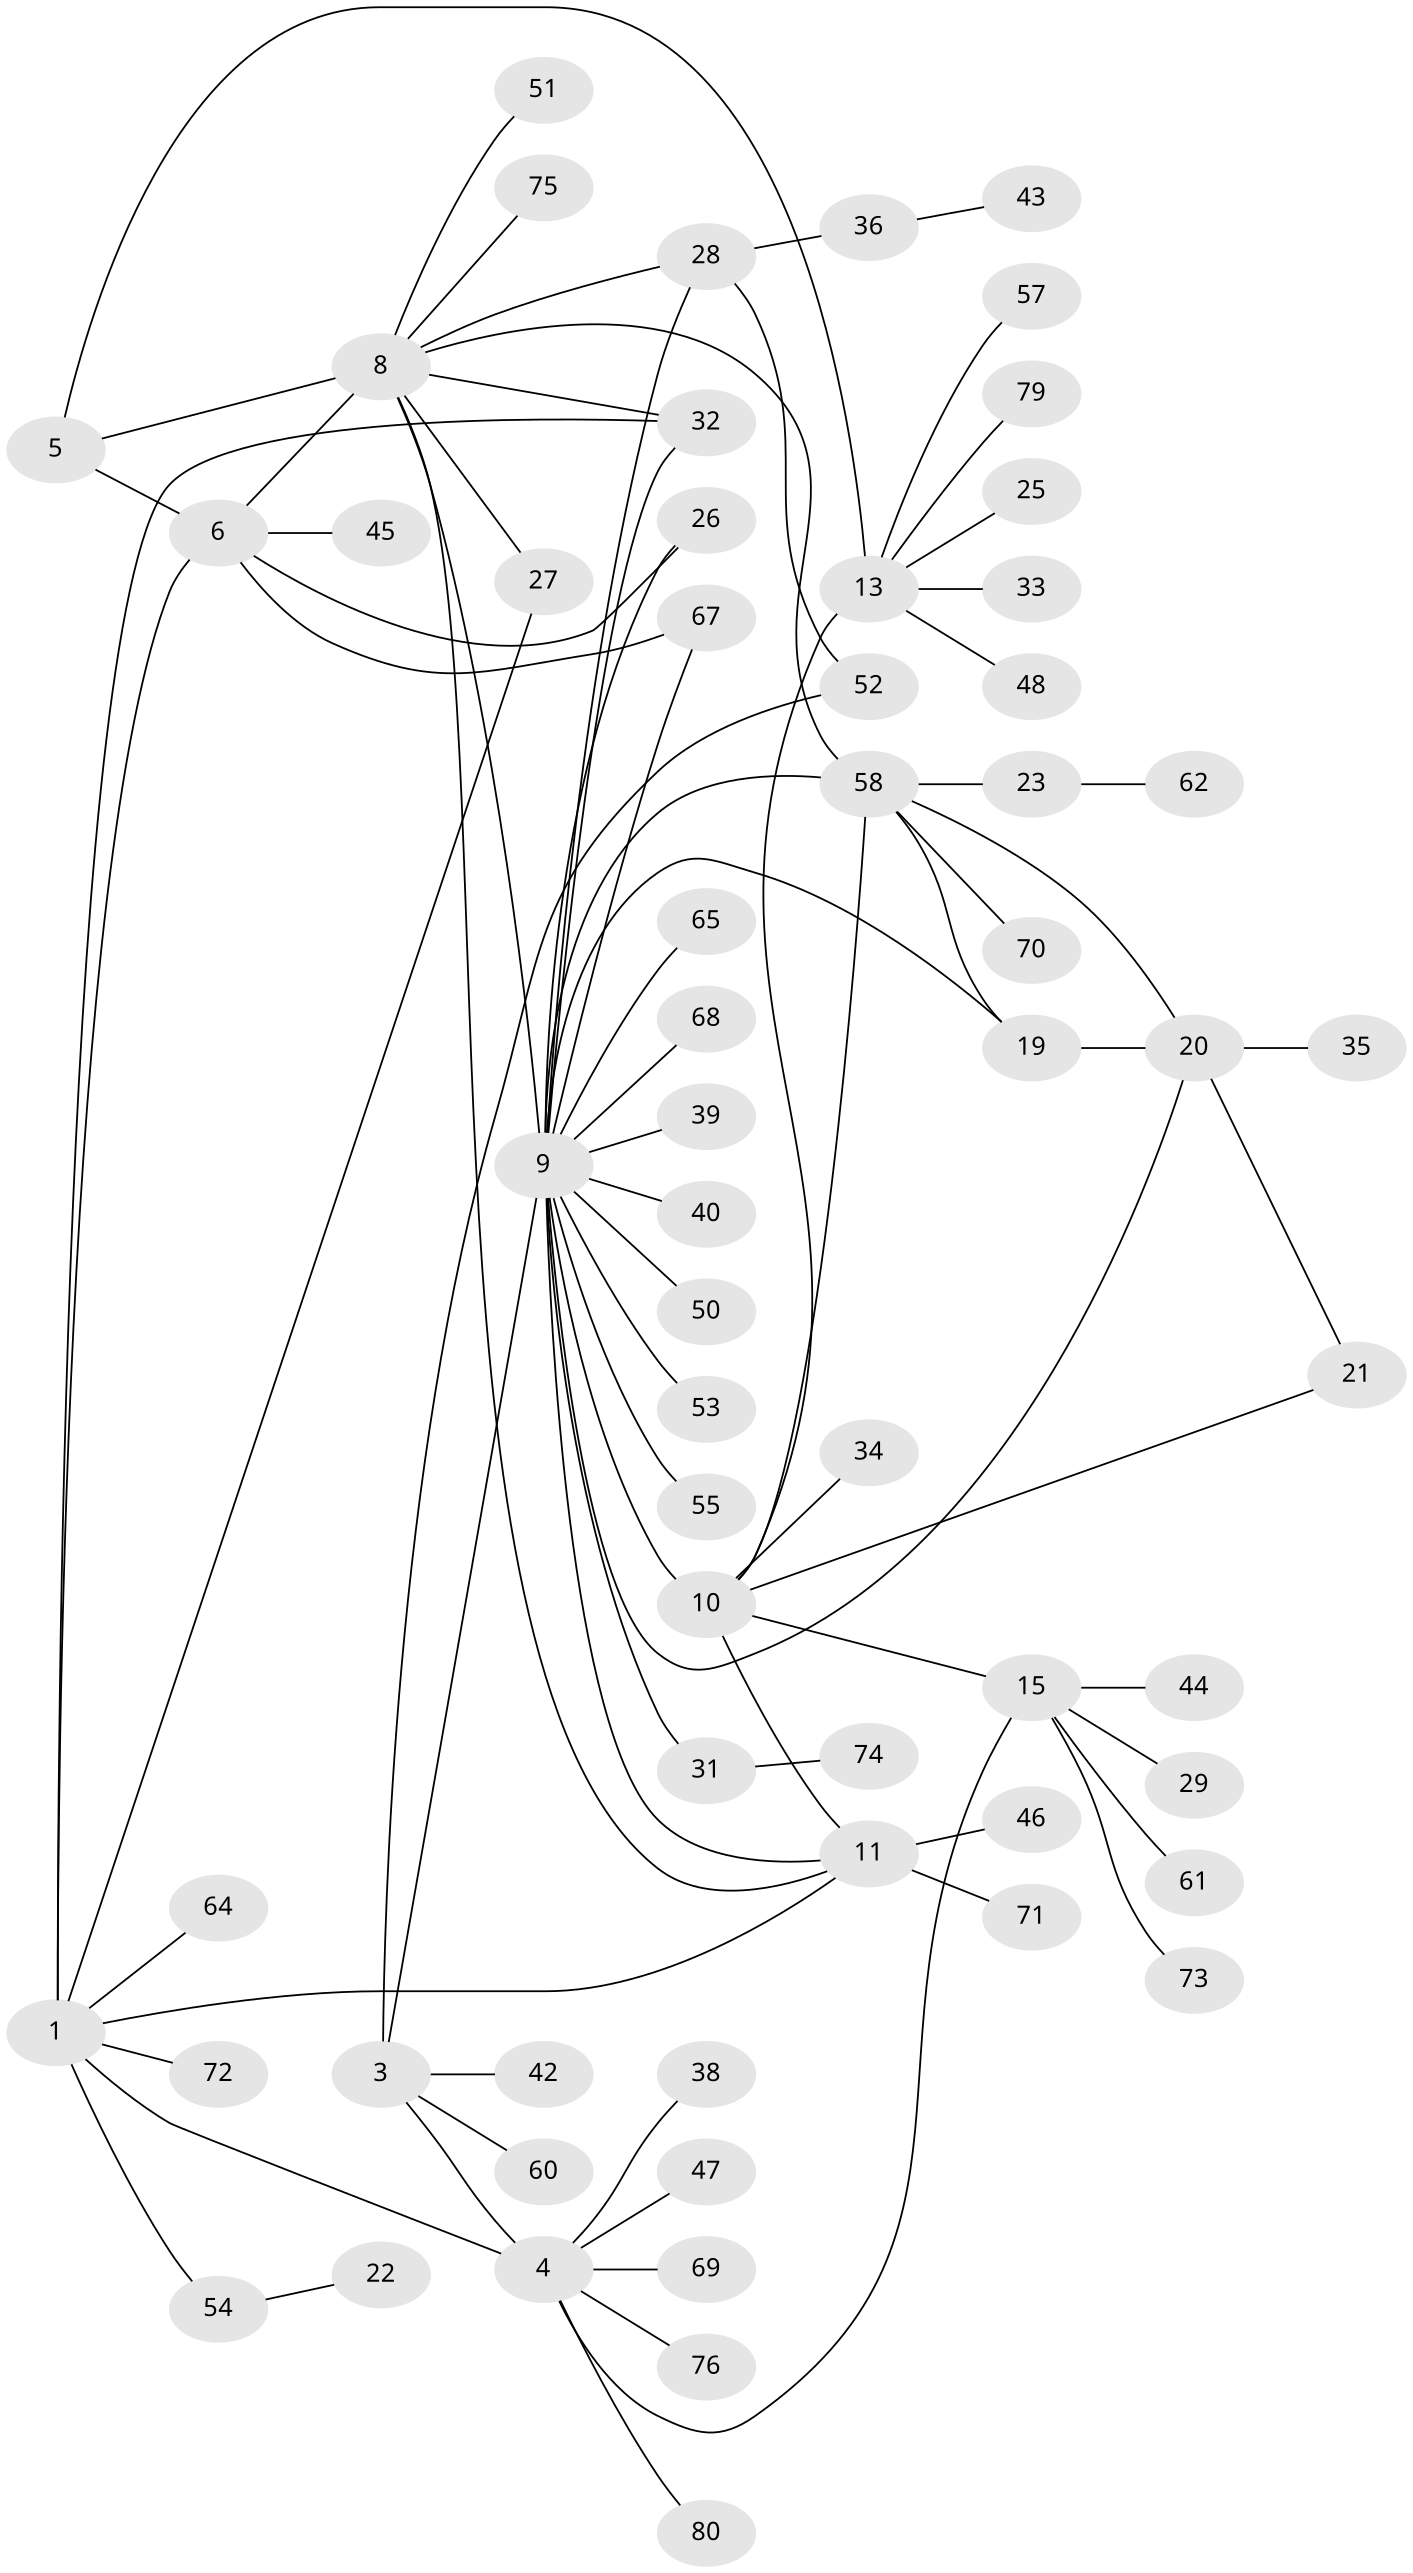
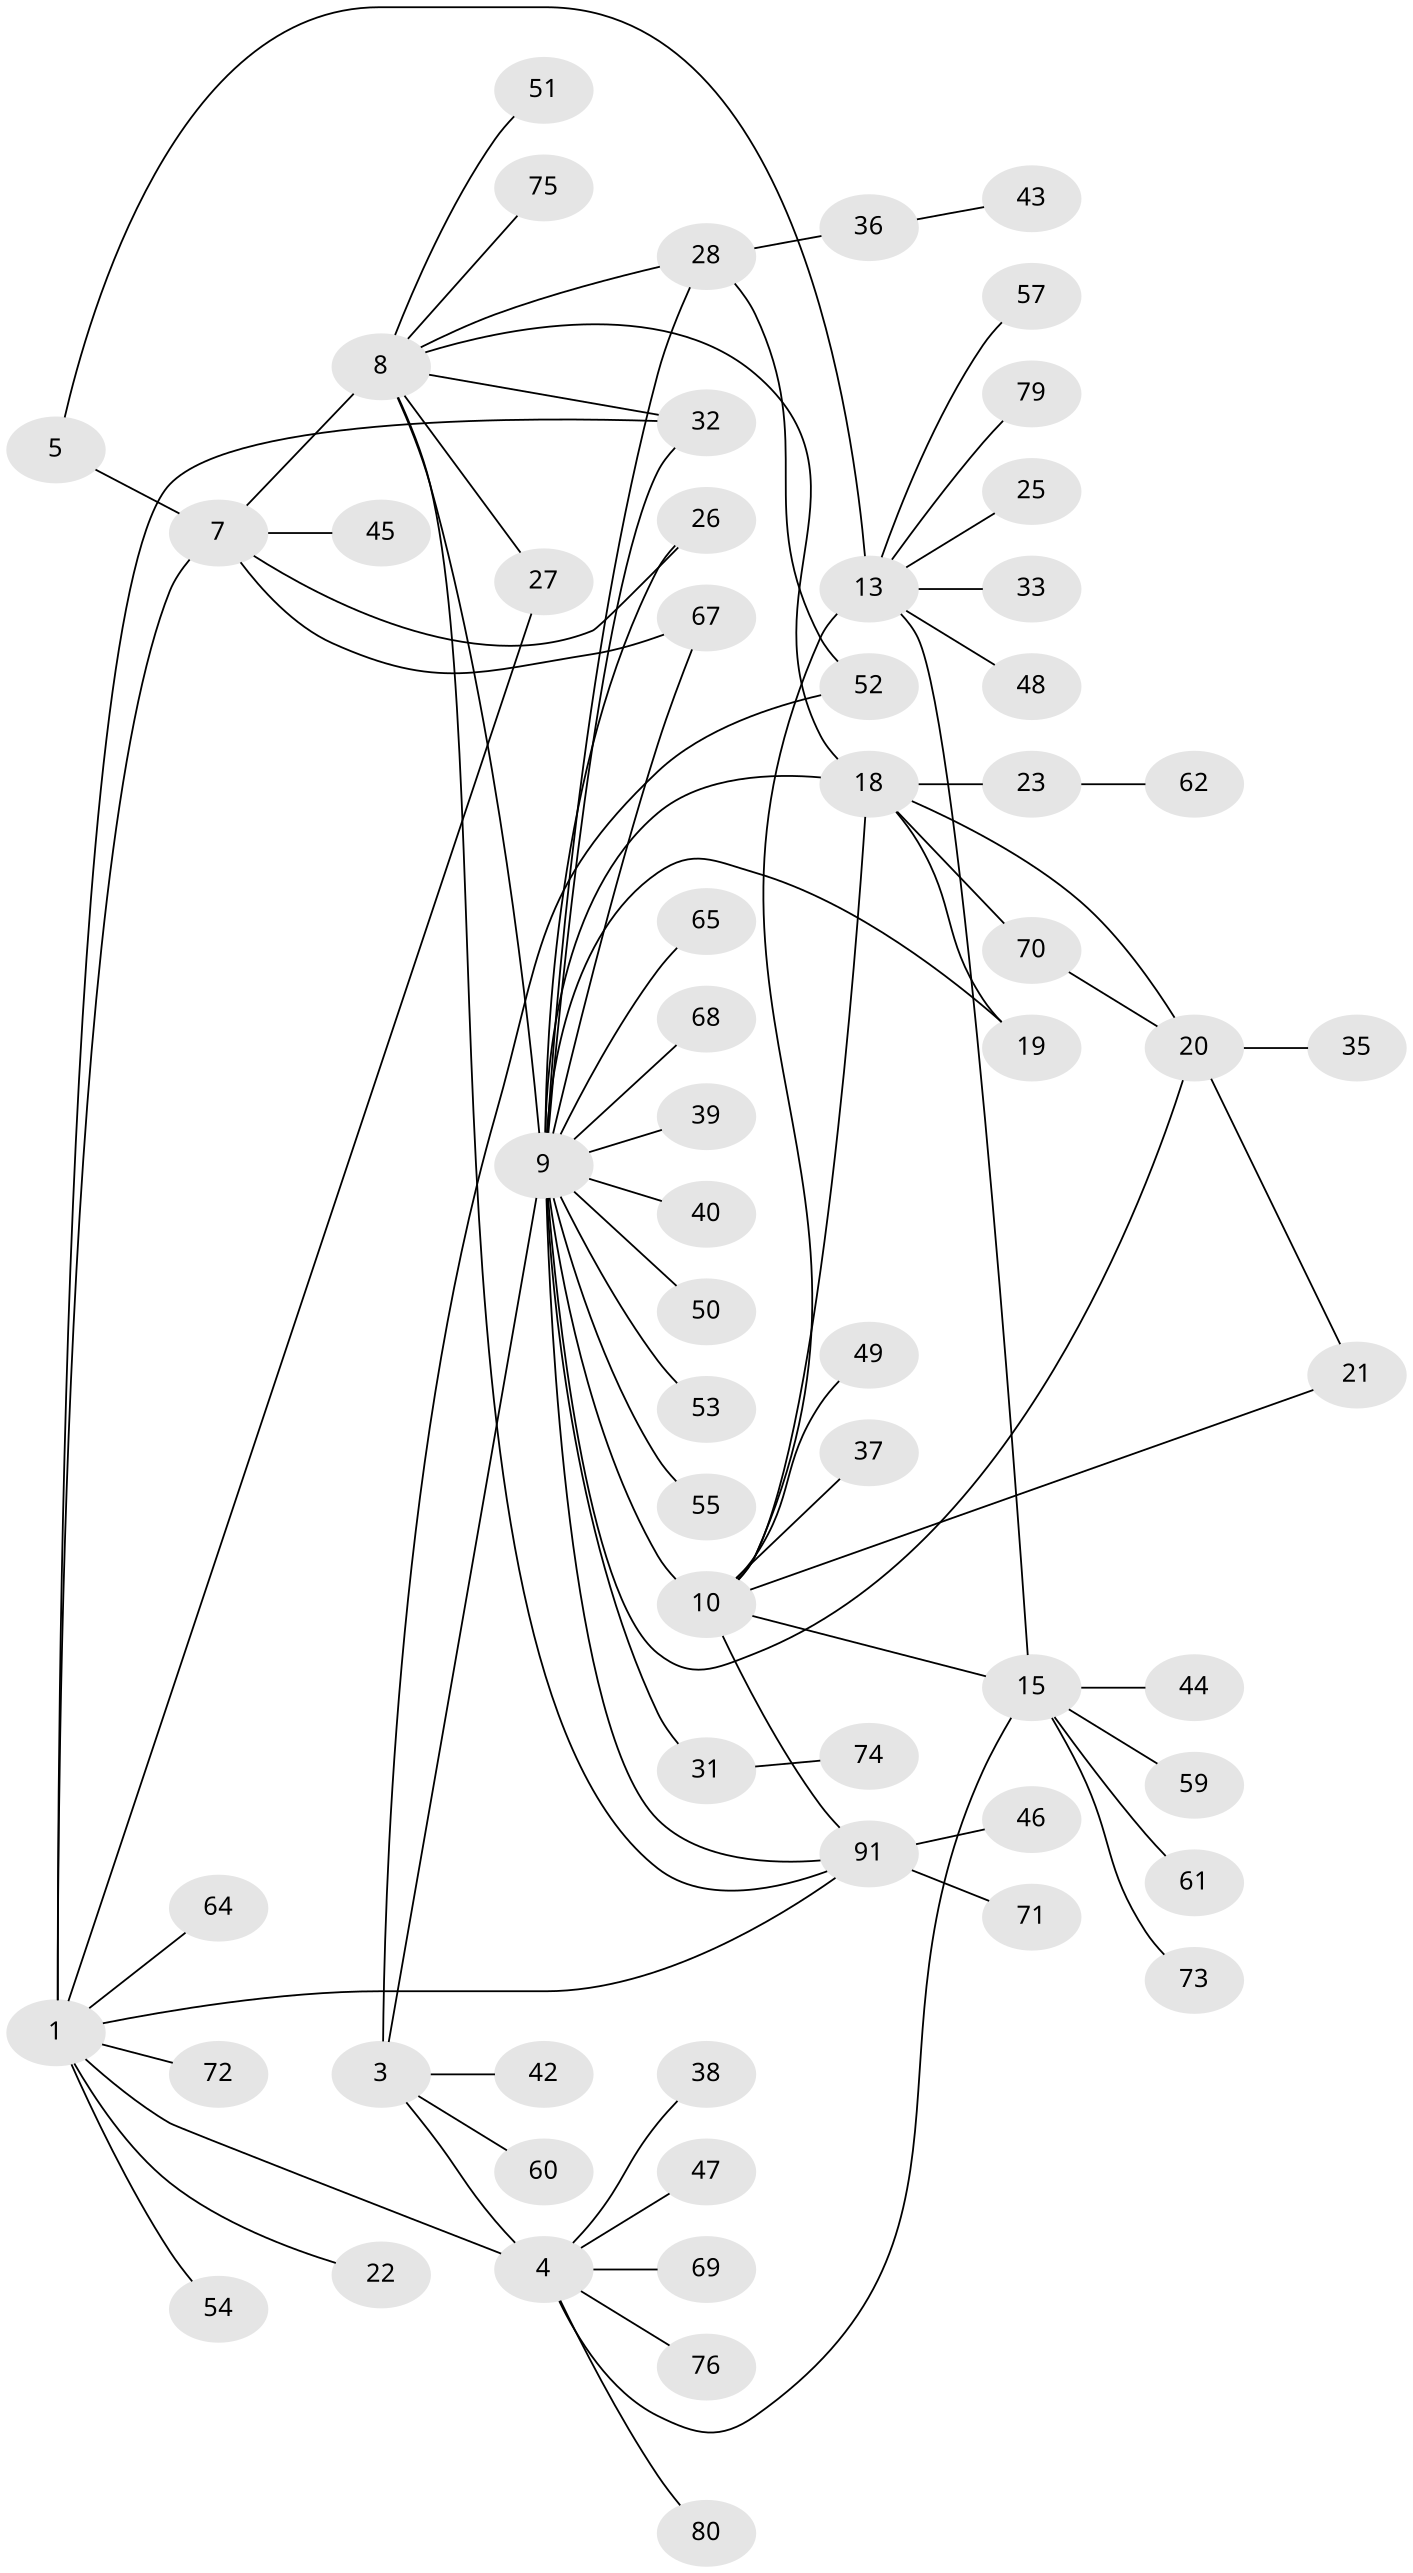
edge "8" -- "5": removed
node "6": label "6" -> "7"
node "58": label "58" -> "18"
edge "19" -- "20": now "70" -- "20"
edge "13" -- "15": added
node "49": added
node "34": label "34" -> "37"
node "29": label "29" -> "59"
node "11": label "11" -> "91"
edge "22" -- "54": now "22" -- "1"
